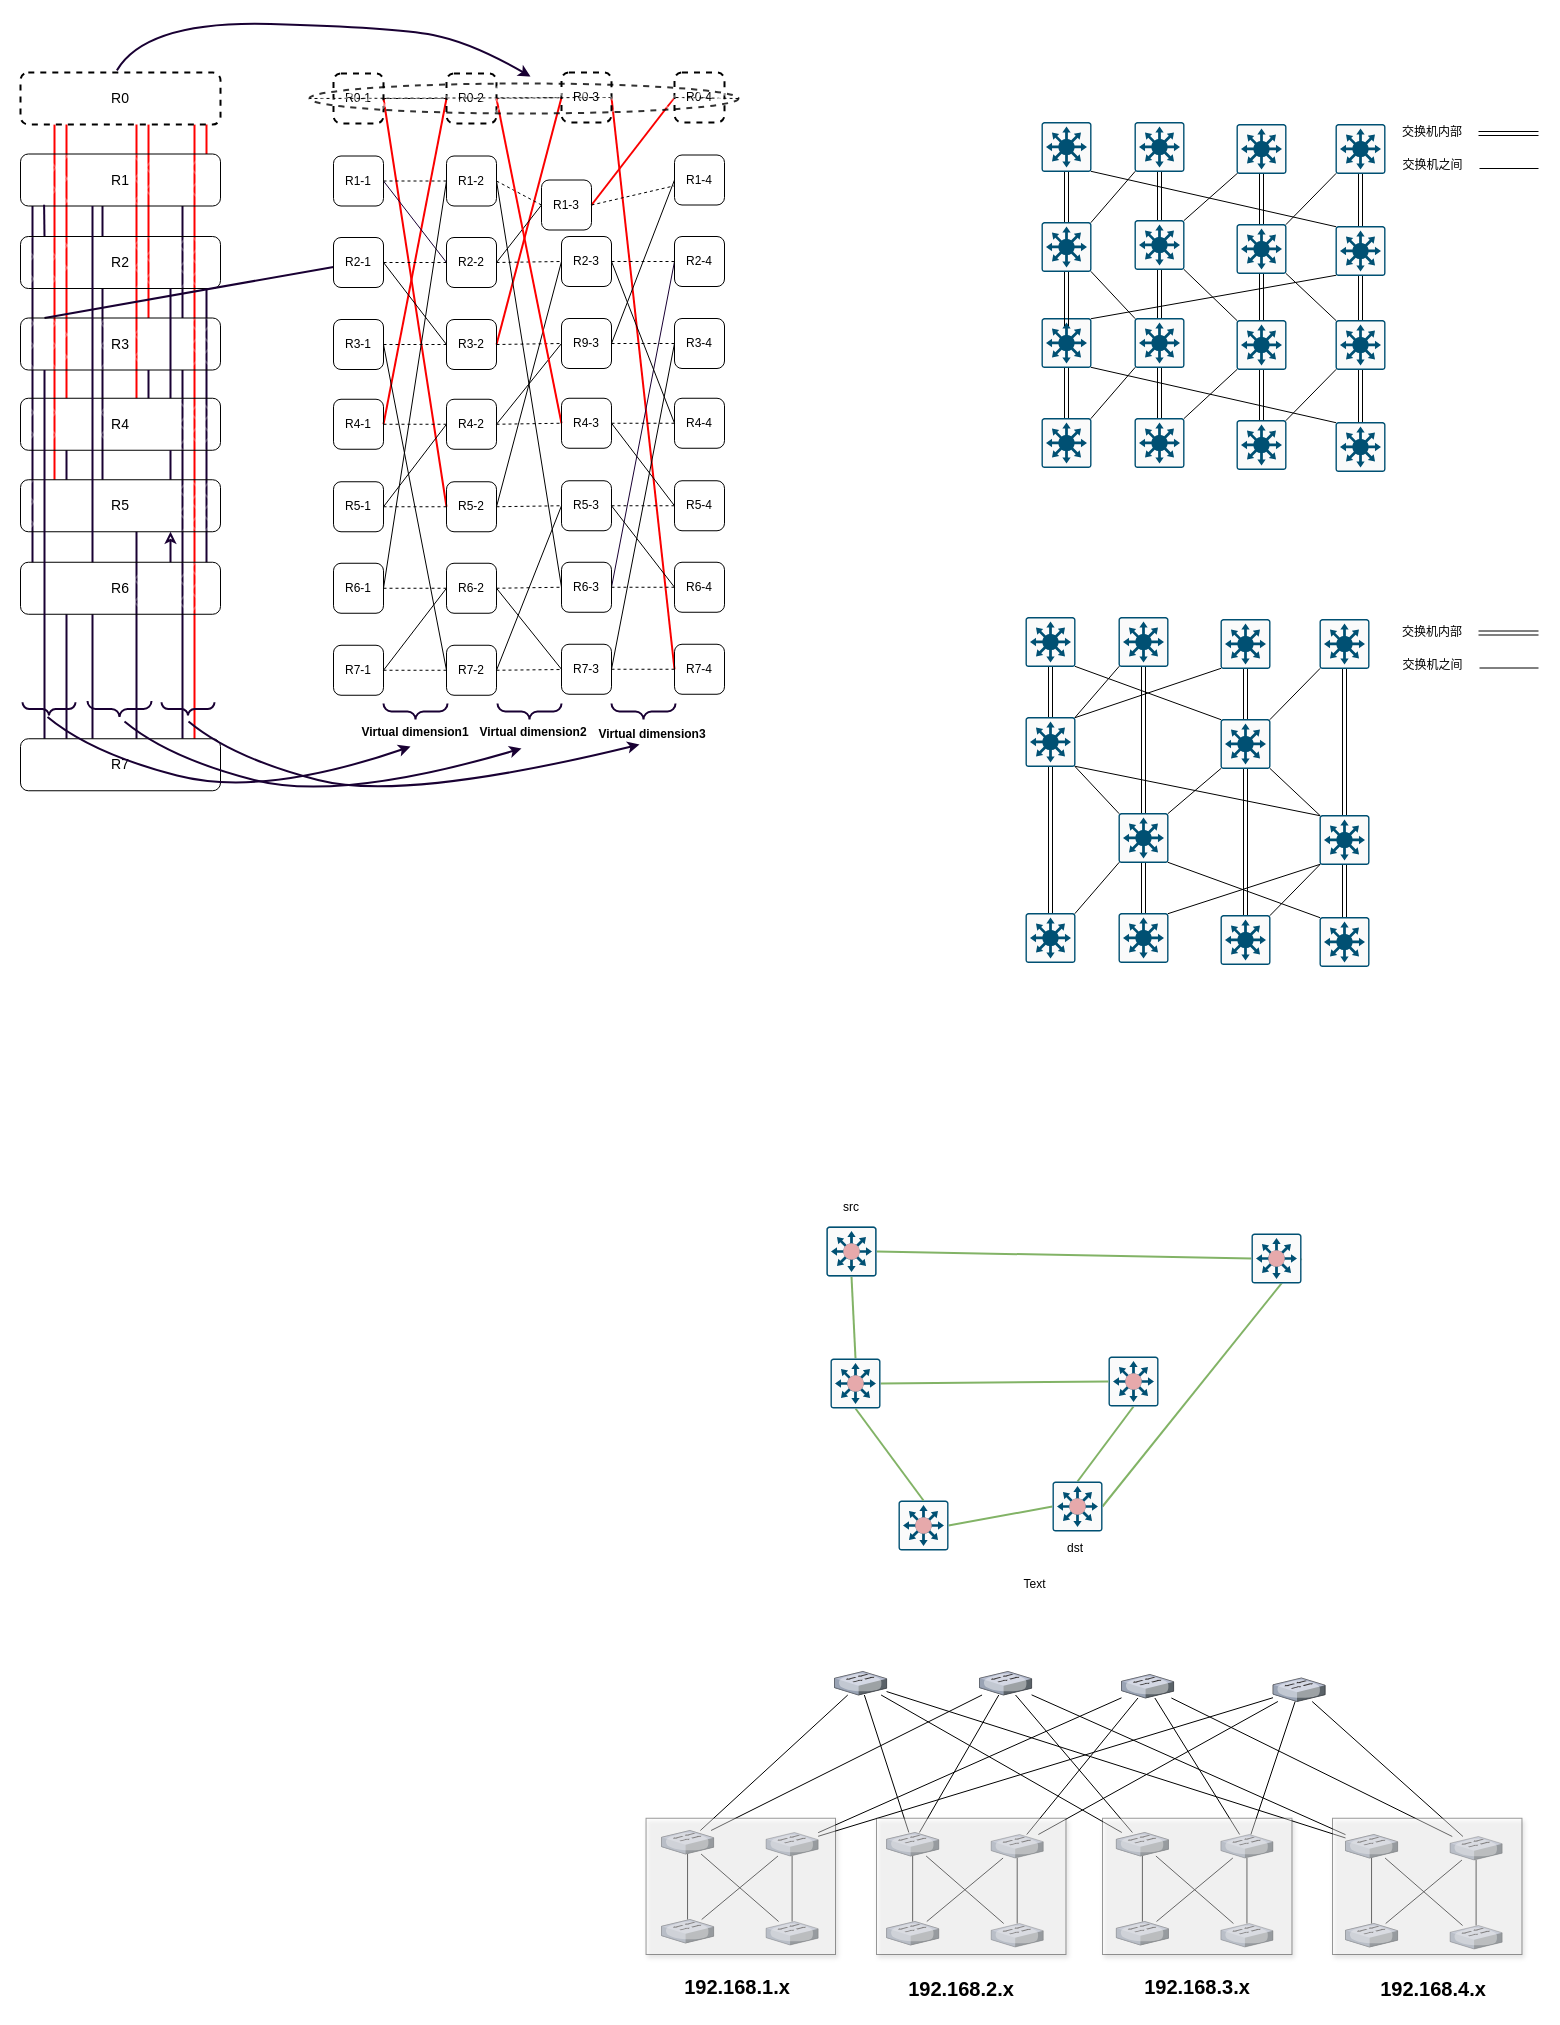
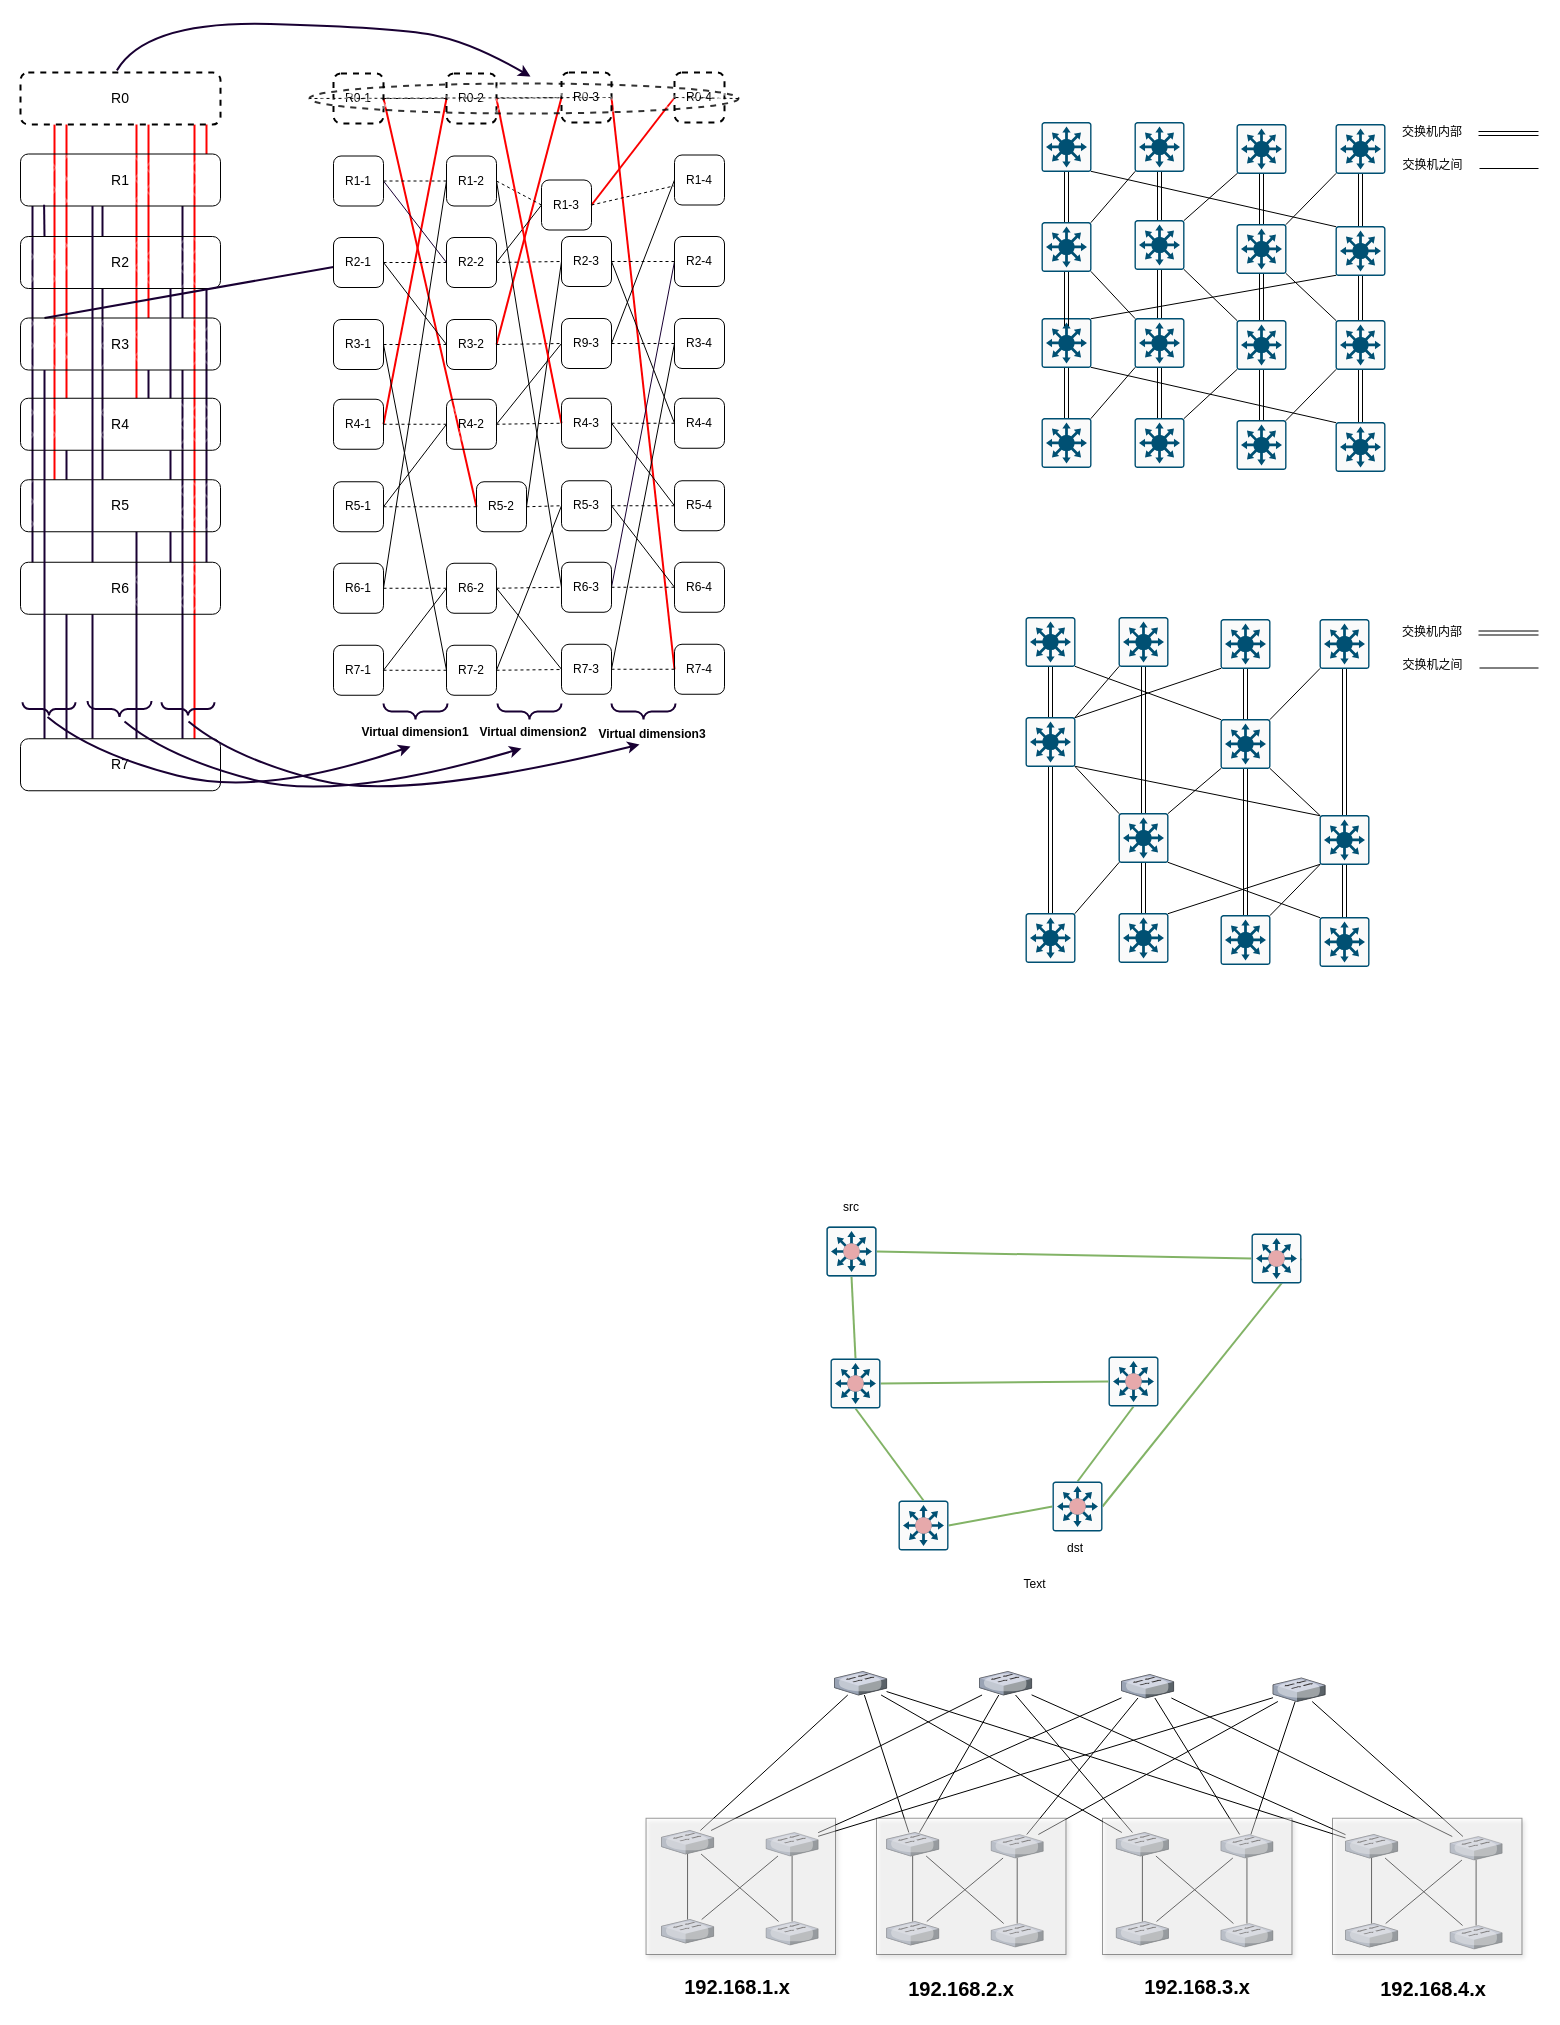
node "R5-2": moved (472, 507) -> (502, 507)
edge "R6" -> "R5": arrowhead classic -> none
